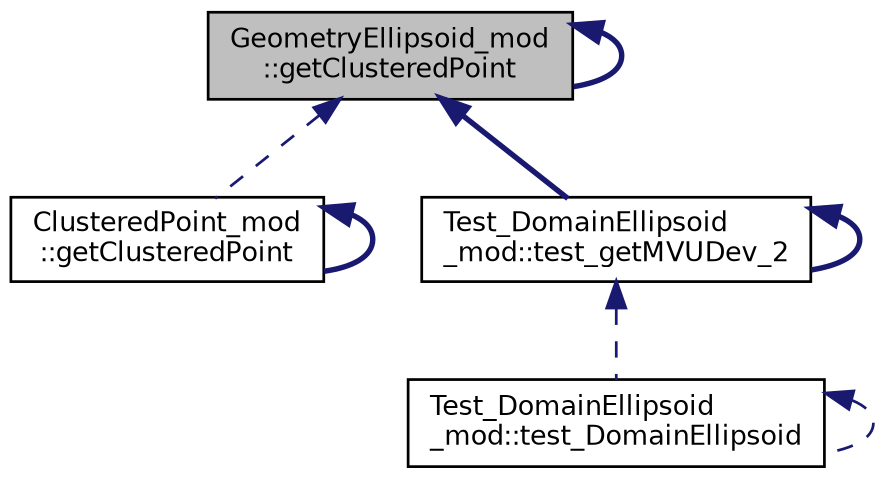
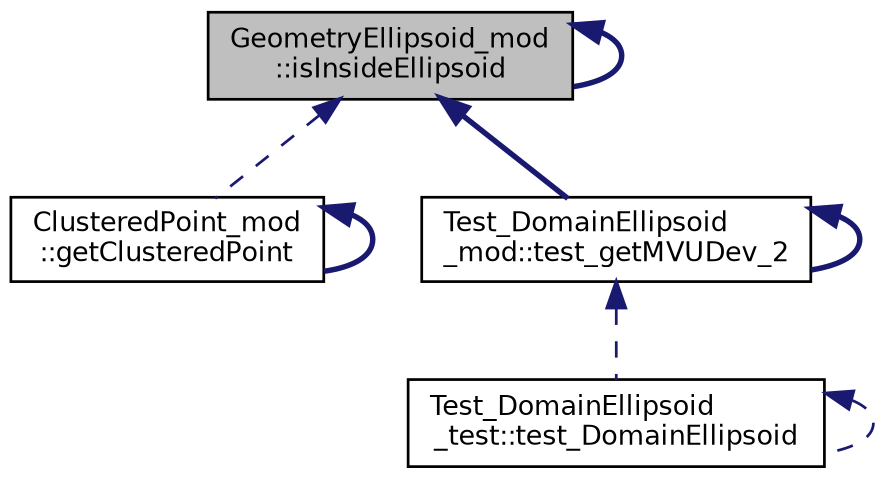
node "GeometryEllipsoid_mod ::getClusteredPoint": label "GeometryEllipsoid_mod ::getClusteredPoint" -> "GeometryEllipsoid_mod ::isInsideEllipsoid"
node "Test_DomainEllipsoid _mod::test_DomainEllipsoid": label "Test_DomainEllipsoid _mod::test_DomainEllipsoid" -> "Test_DomainEllipsoid _test::test_DomainEllipsoid"
